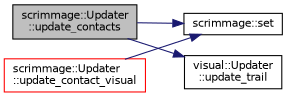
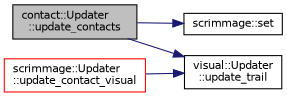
node "scrimmage::Updater ::update_contacts": label "scrimmage::Updater ::update_contacts" -> "contact::Updater ::update_contacts"
edge "scrimmage::Updater ::update_contact_visual" -> "scrimmage::set": now "scrimmage::Updater ::update_contact_visual" -> "visual::Updater ::update_trail"
